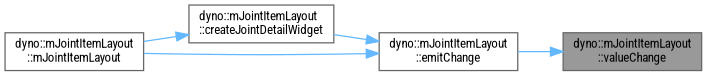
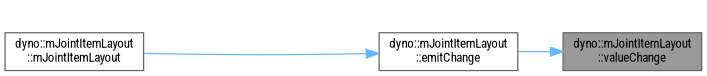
node "dyno::mJointItemLayout ::createJointDetailWidget": removed
